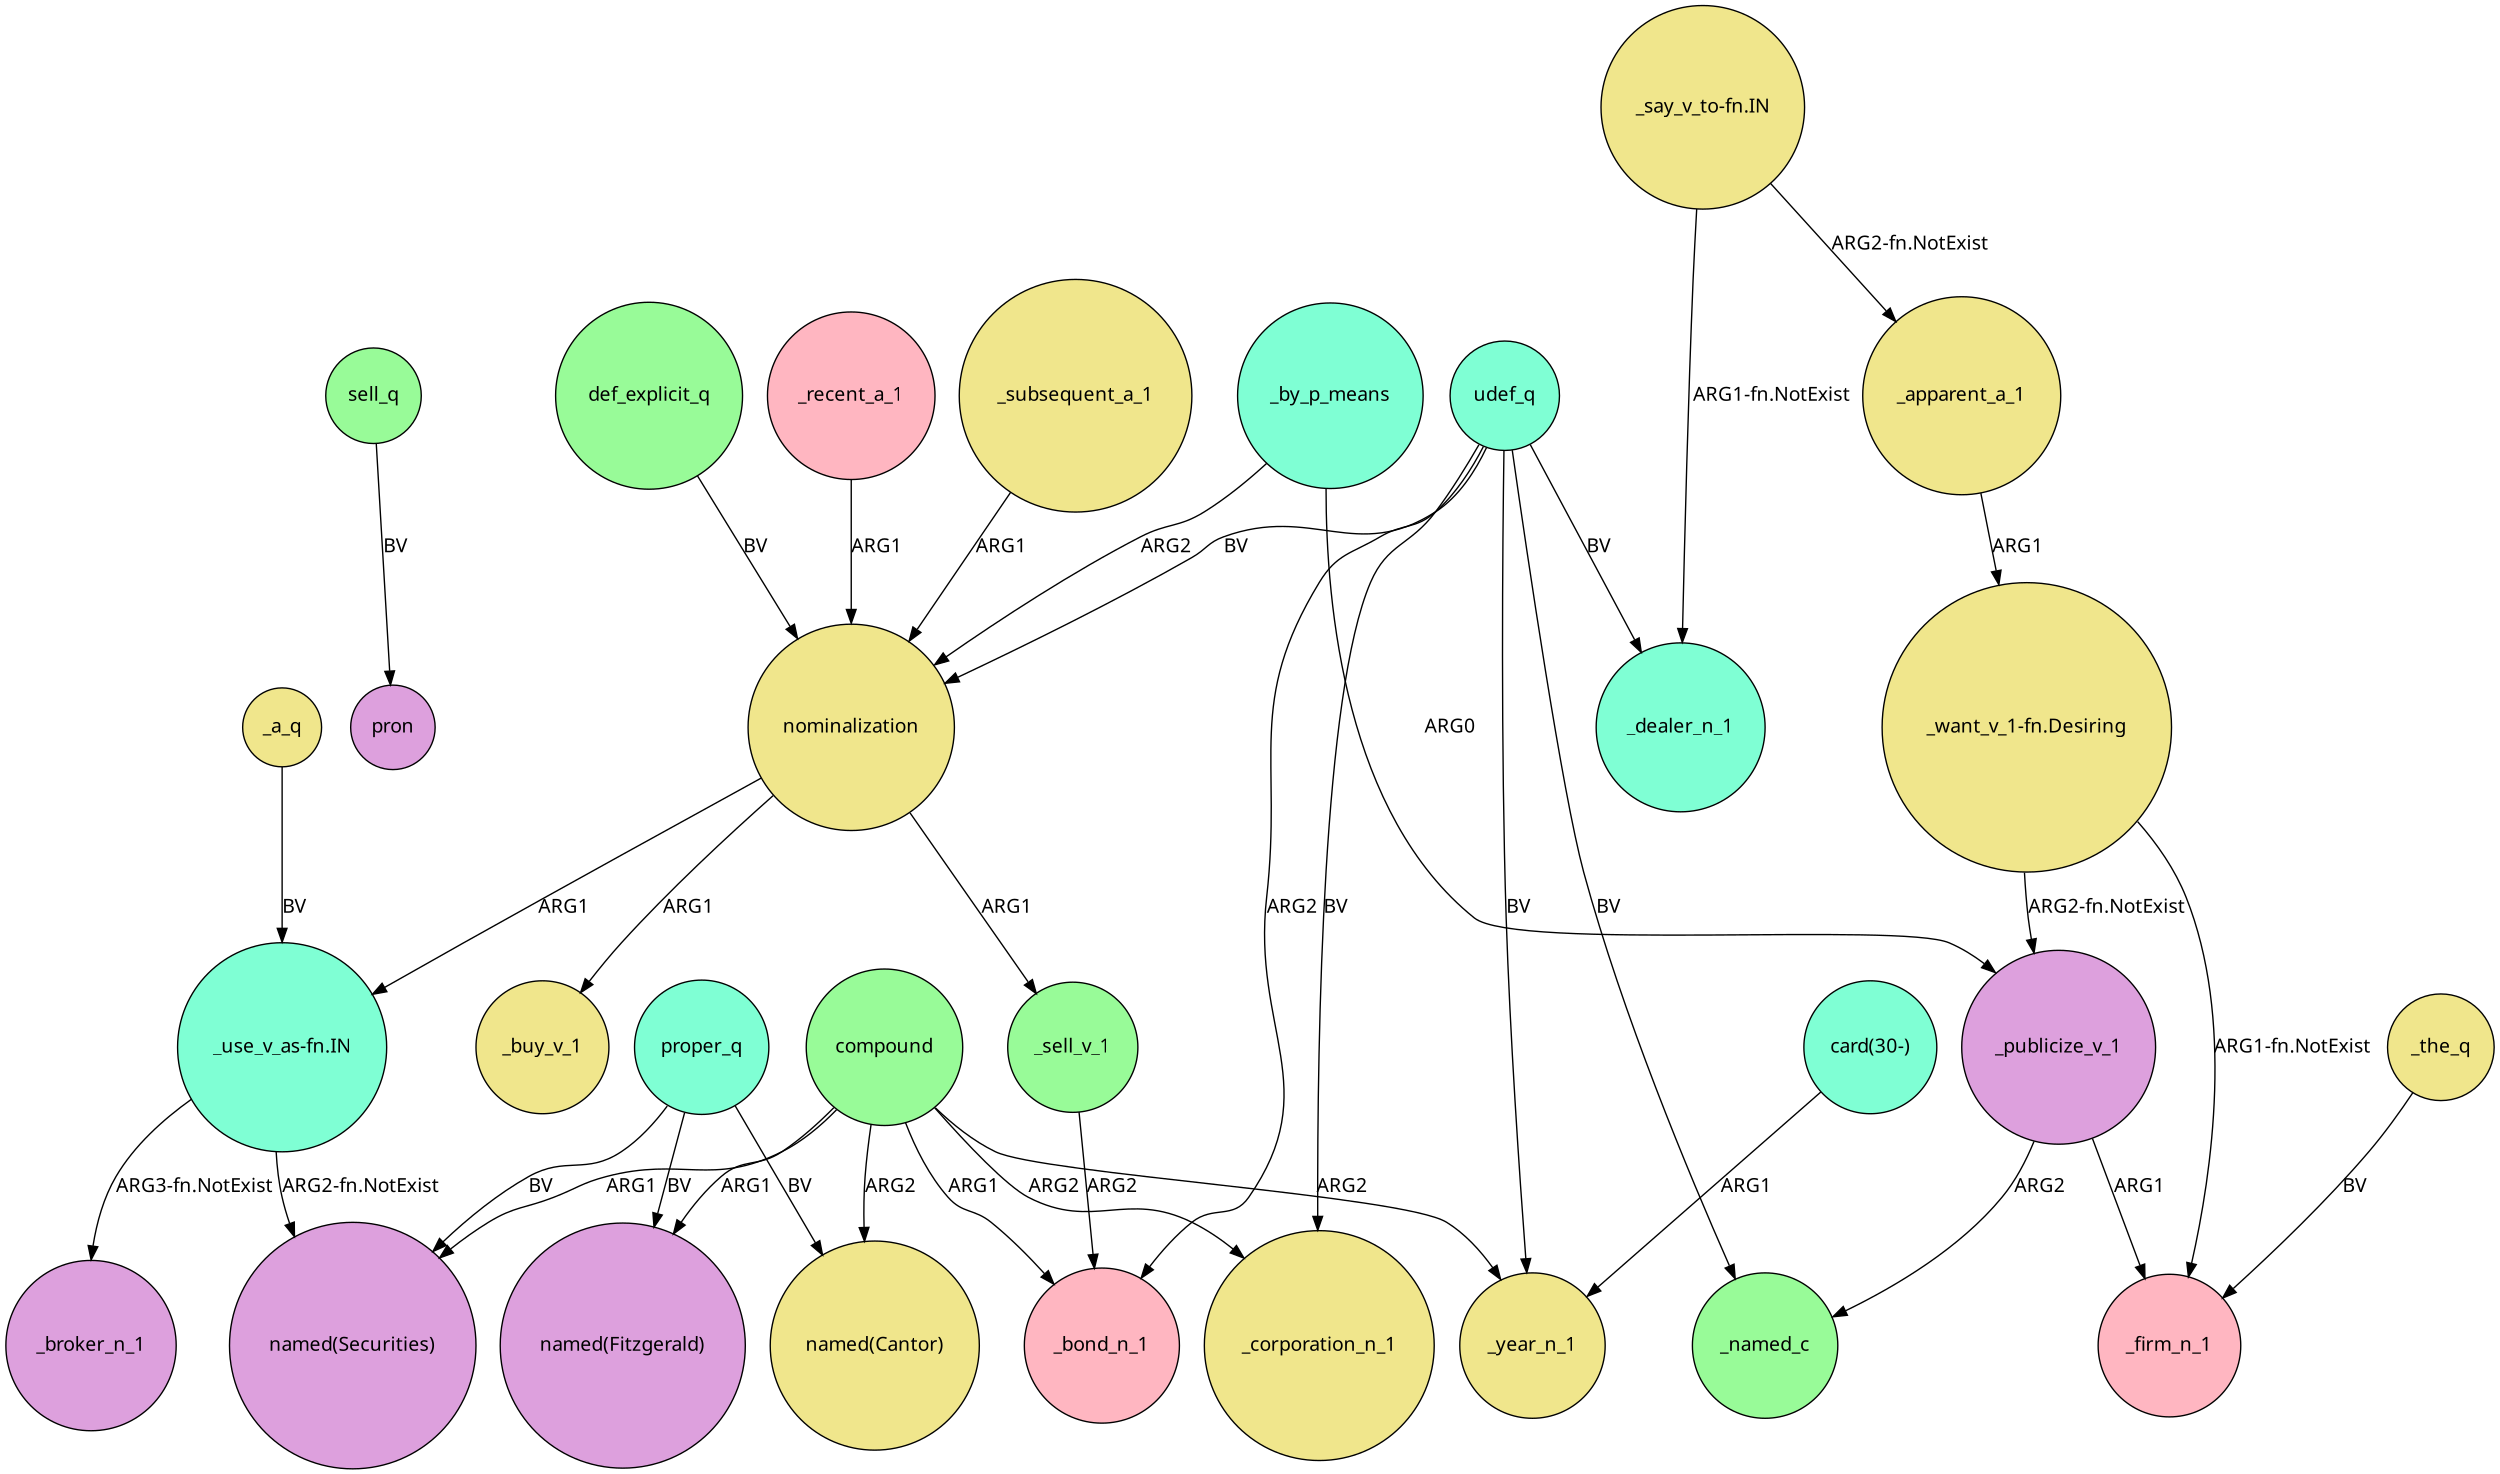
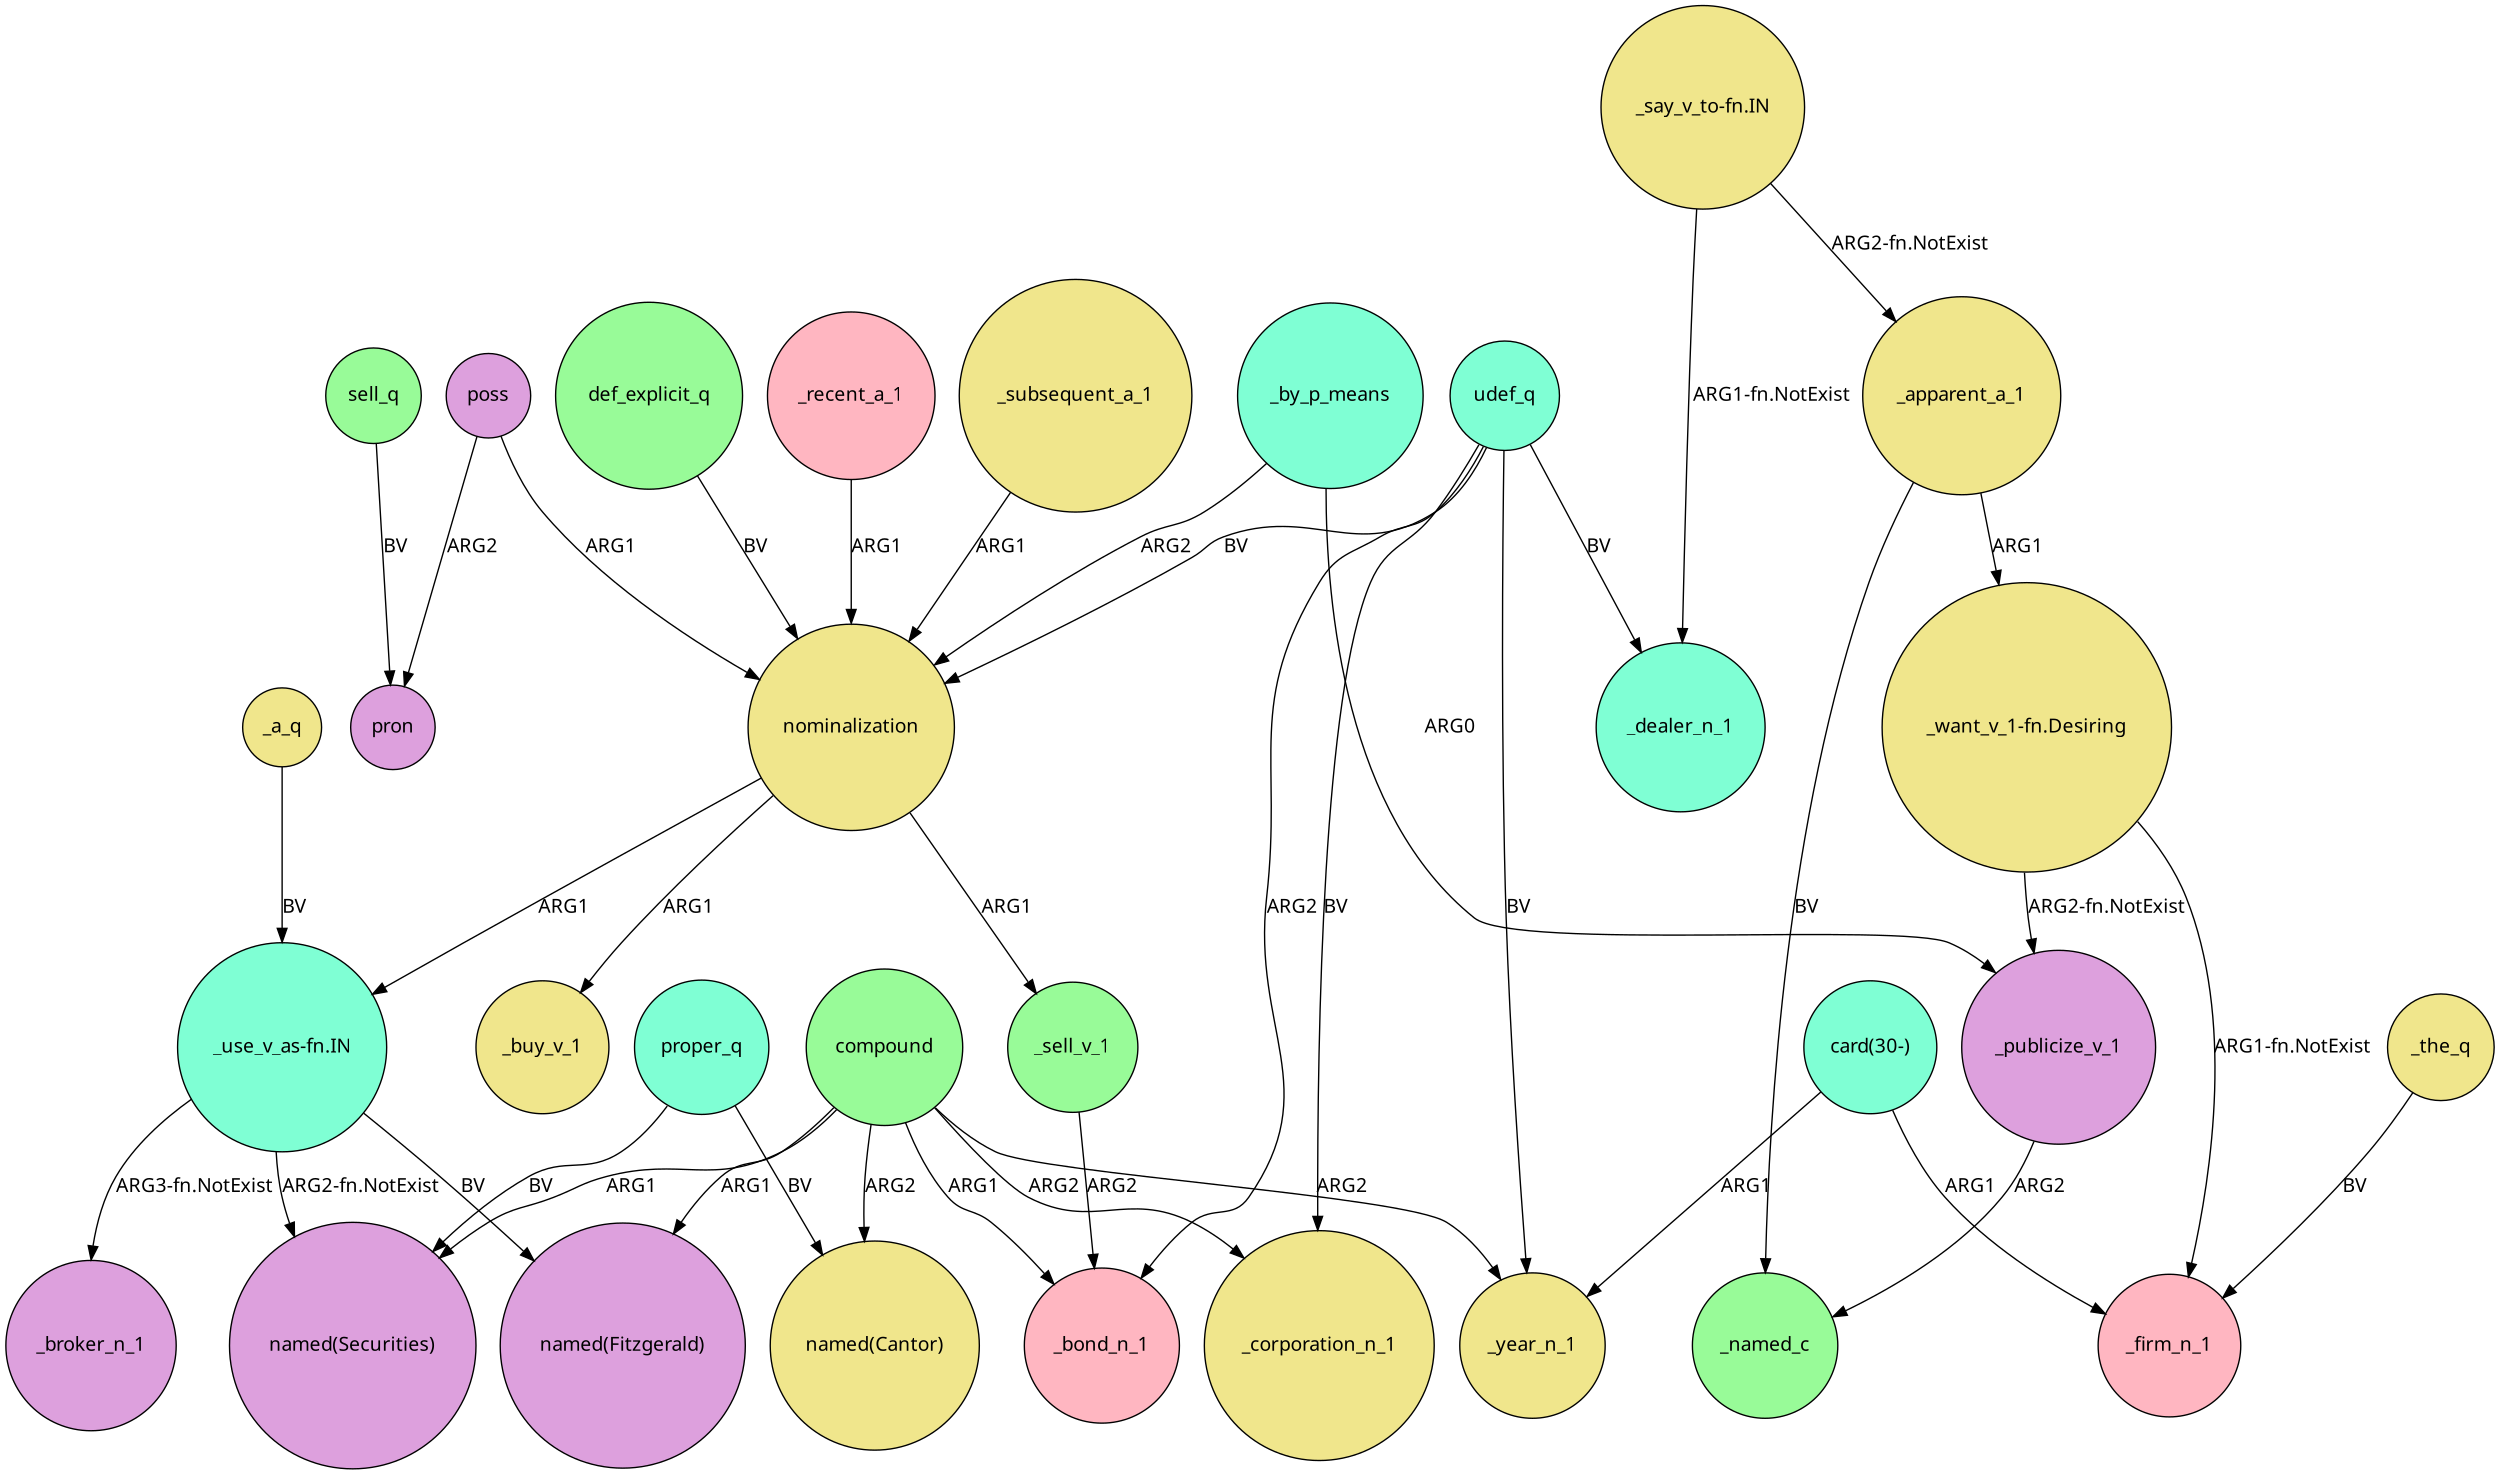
node "poss": added
edge "udef_q" -> "_named_c": now "_apparent_a_1" -> "_named_c"
edge "proper_q" -> "named(Fitzgerald)": now "_use_v_as-fn.IN" -> "named(Fitzgerald)"
edge "_publicize_v_1" -> "_firm_n_1": now "card(30-)" -> "_firm_n_1"
